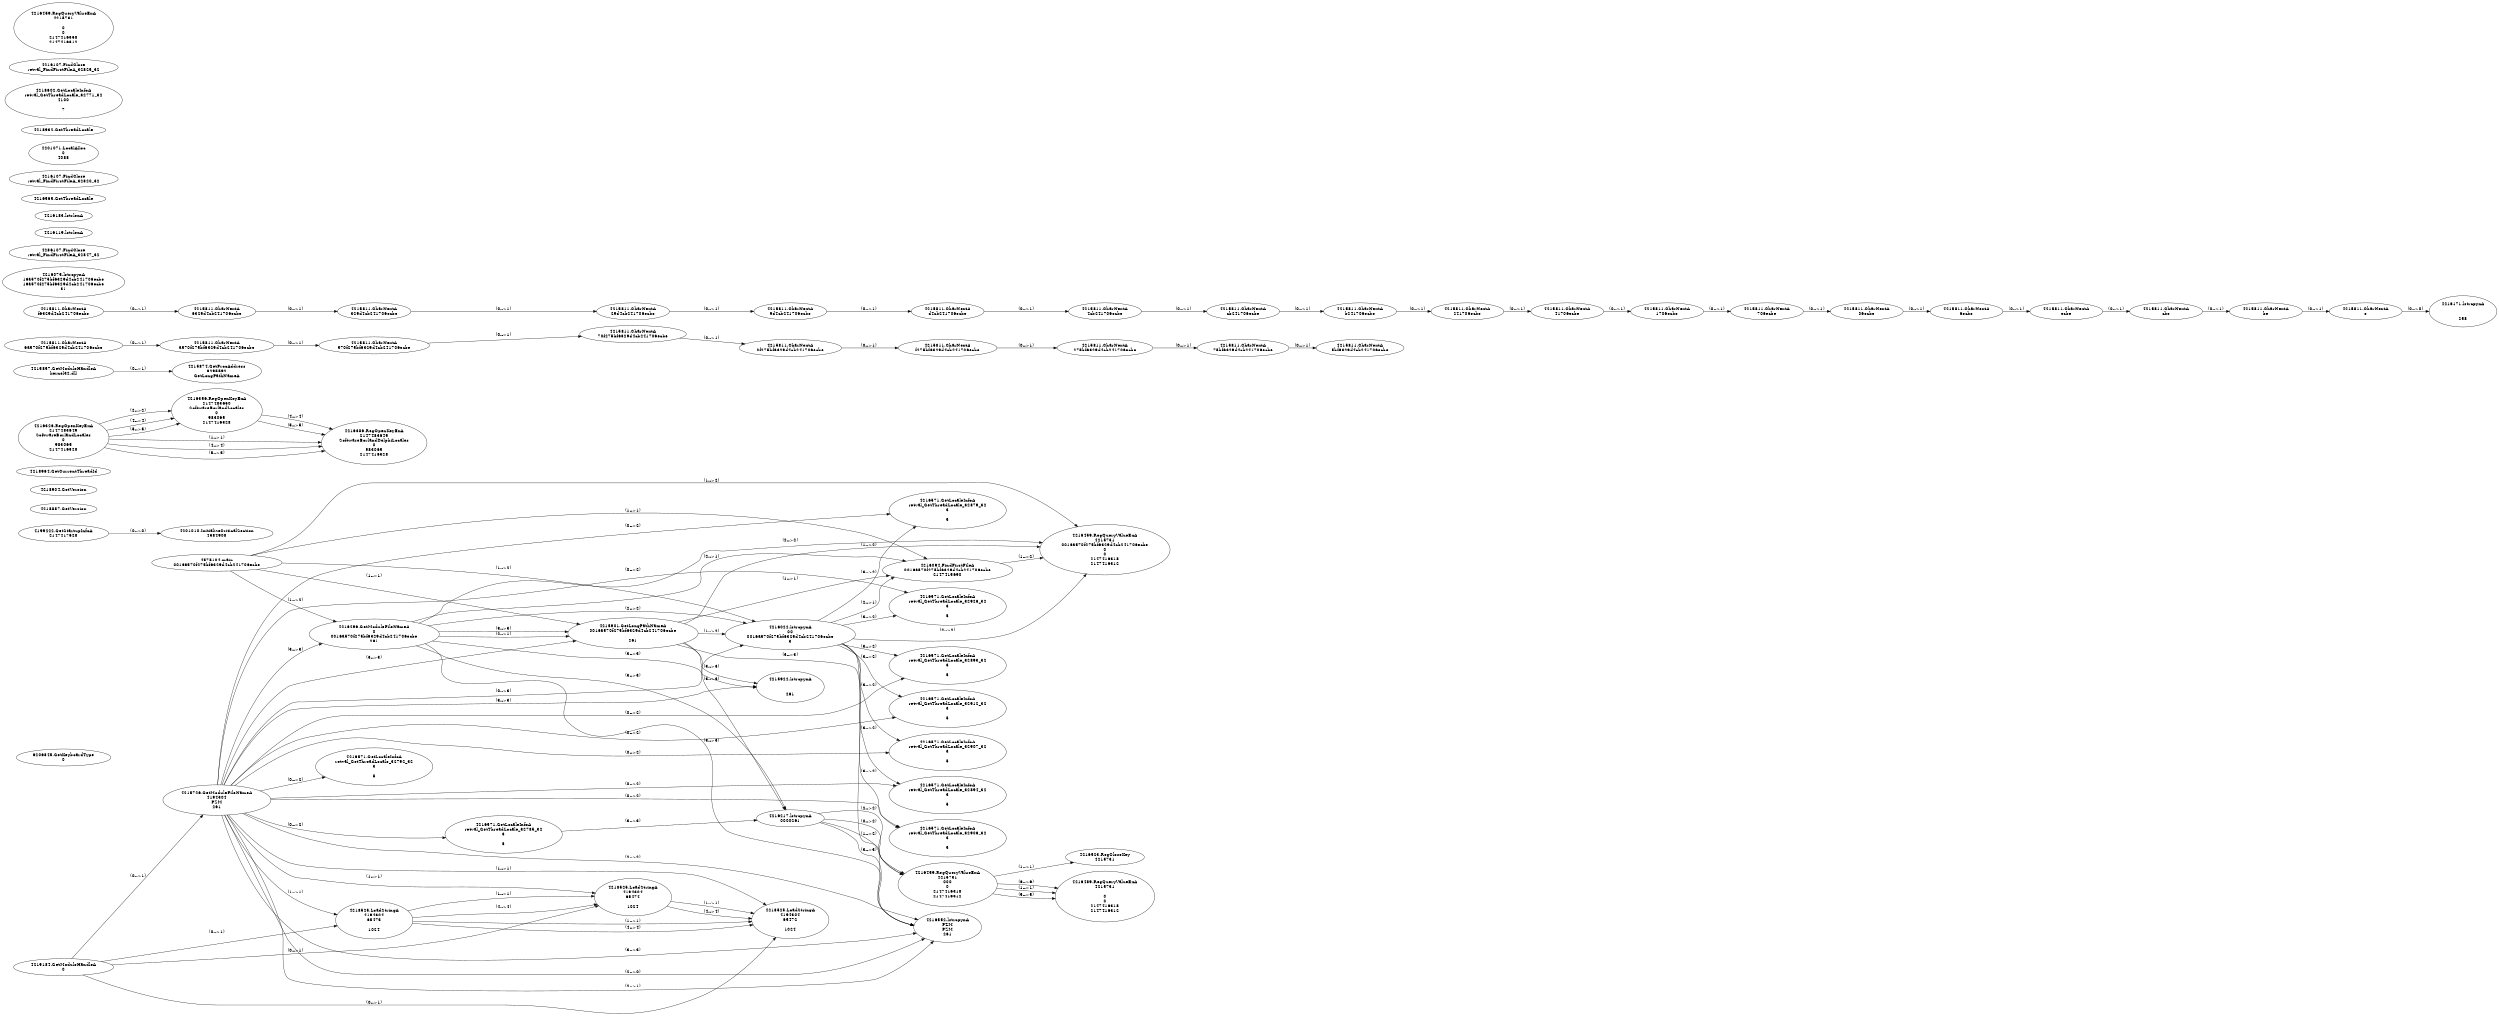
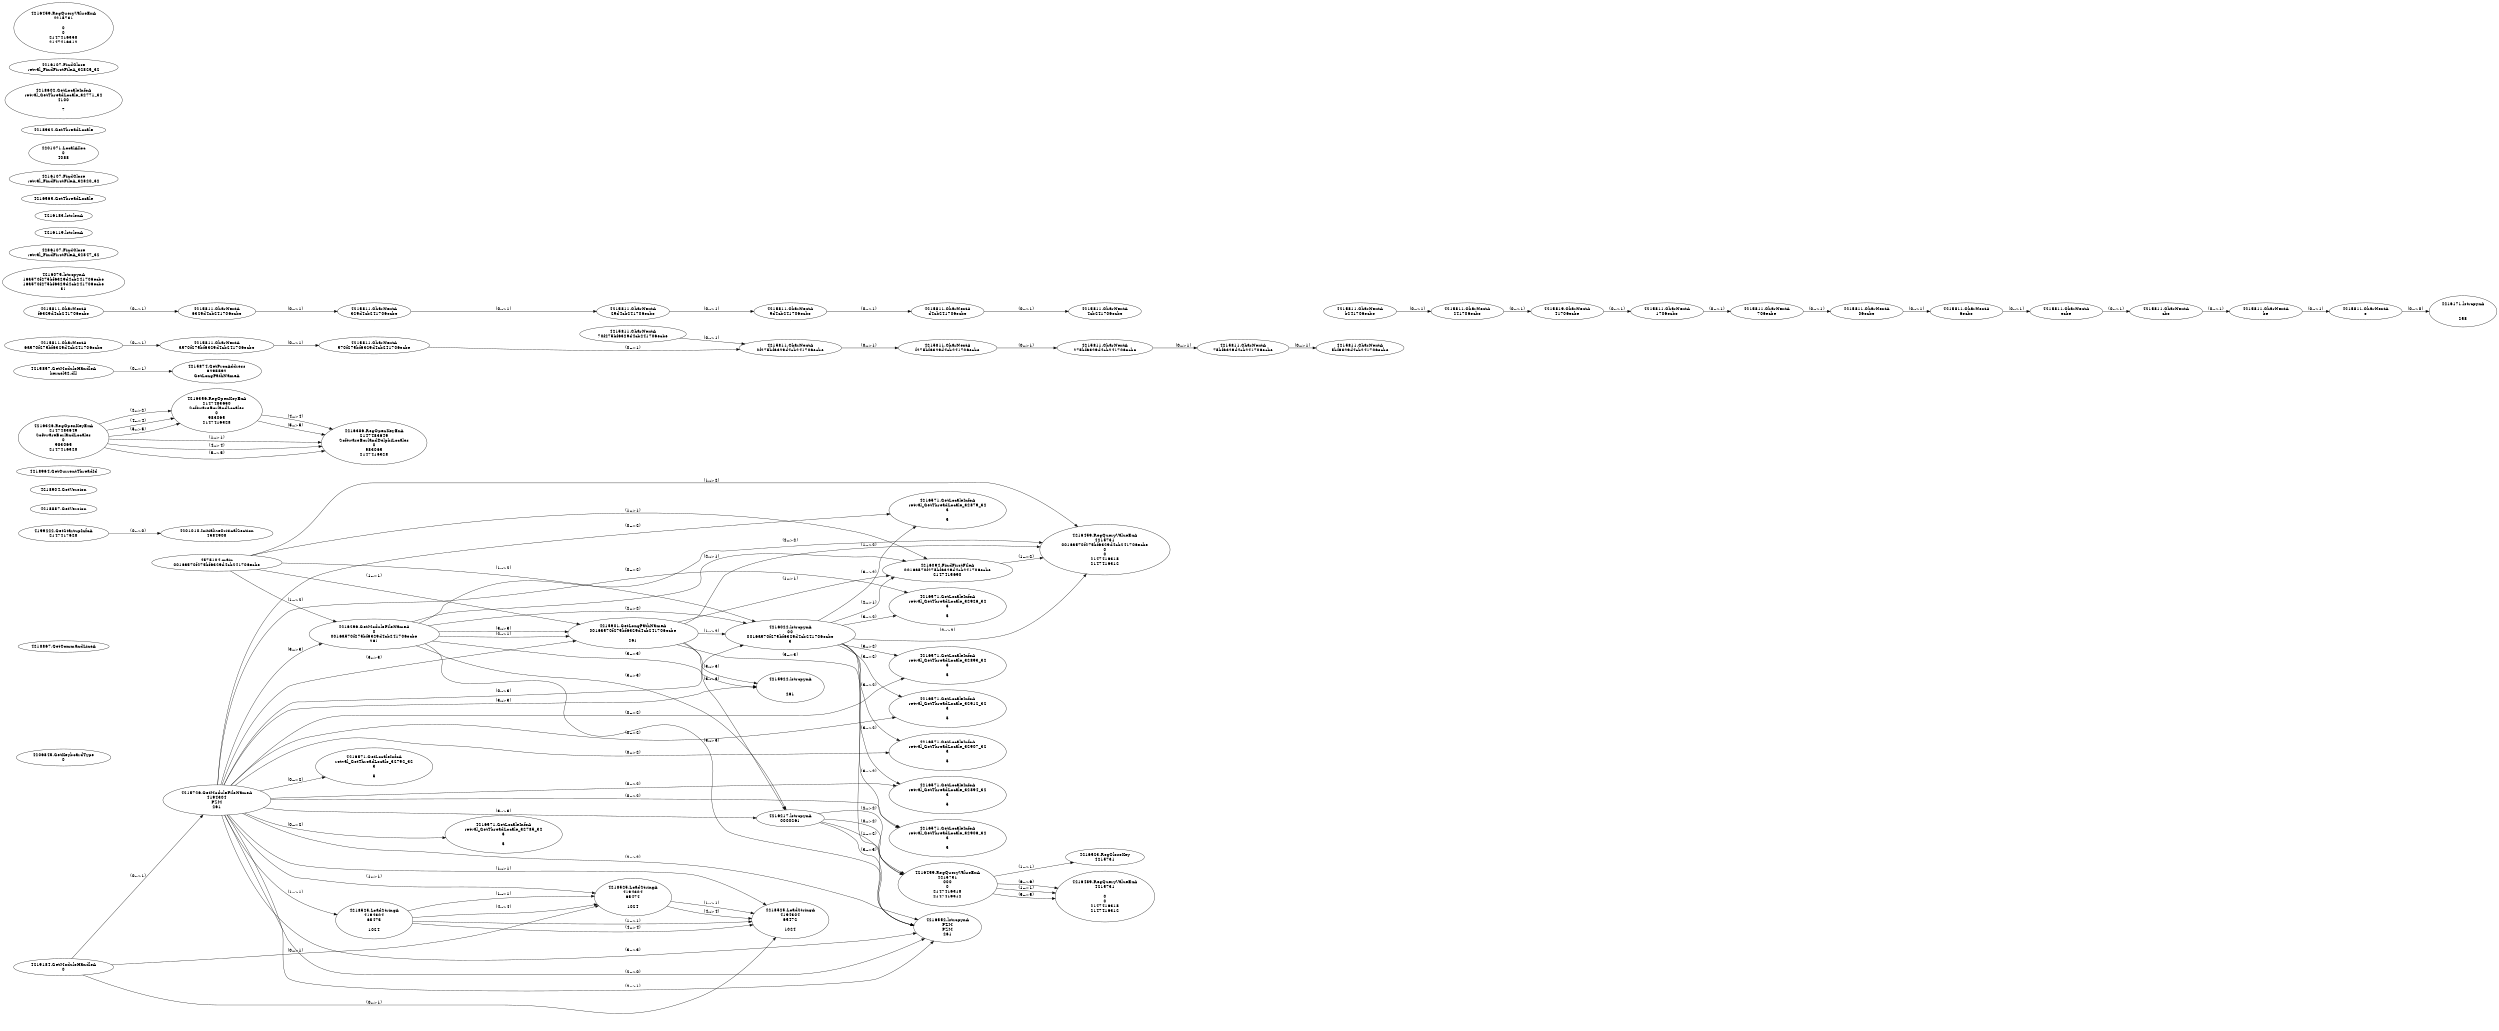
node "4215811.CharNextA cb241706ecbe": removed
node "4215811.CharNextA 41706ecbe": label "4215811.CharNextA 41706ecbe" -> "4215819.CharNextA 41706ecbe"
edge "4215811.CharNextA 570f275bf6329d4cb241706ecbe" -> "4215811.CharNextA 70f275bf6329d4cb241706ecbe": now "4215811.CharNextA 570f275bf6329d4cb241706ecbe" -> "4215811.CharNextA 0f275bf6329d4cb241706ecbe"
node "4218867.GetCommandLineA": added
node "6206845.GetKeyboardType 0": label "6206845.GetKeyboardType 0" -> "4206845.GetKeyboardType 0"
edge "4216571.GetLocaleInfoA retval_GetThreadLocale_32785_32 3 5" -> "4216217.lstrcpynA 0000261": now "4215726.GetModuleFileNameA 4194304 PZM 261" -> "4216217.lstrcpynA 0000261"
edge "4219184.GetModuleHandleA 0" -> "4218525.LoadStringA 4194304 65475 1024": removed, label "(0-->1)"
